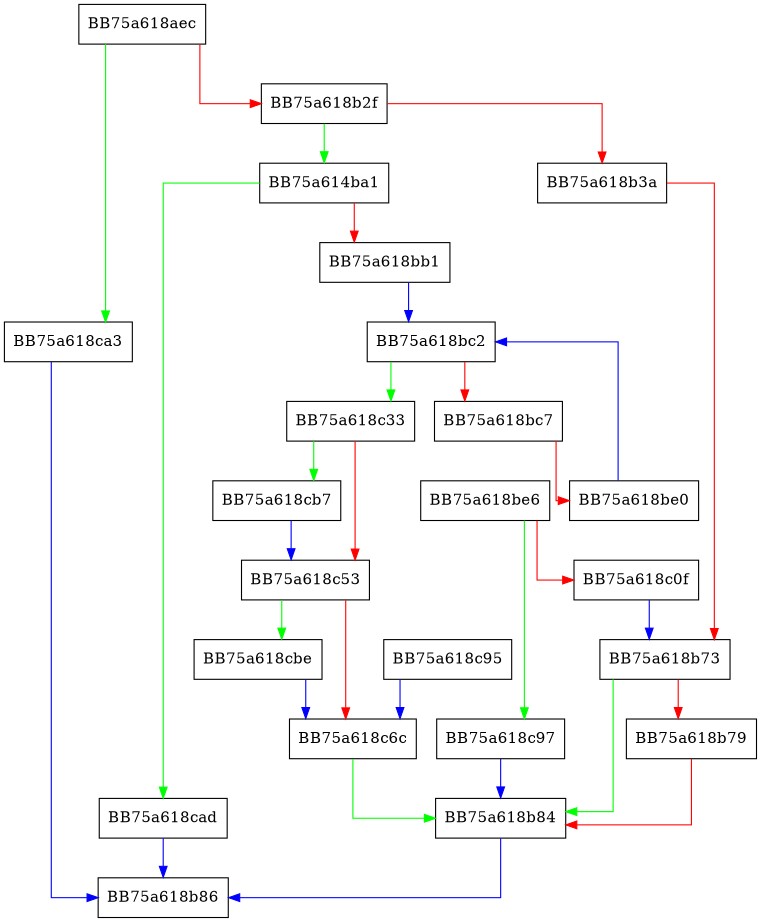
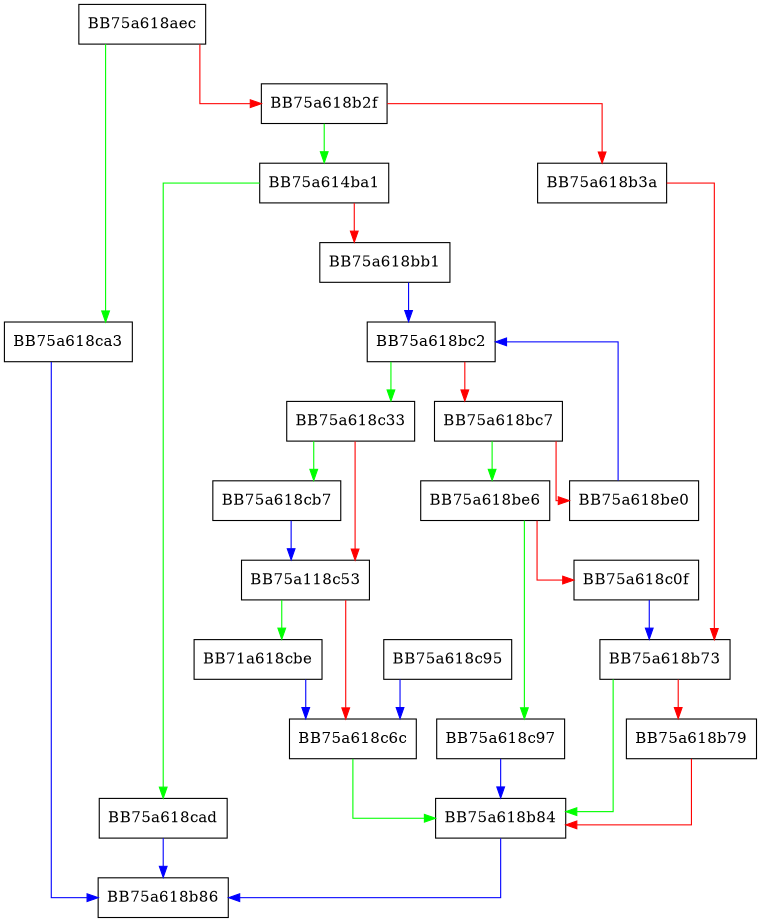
edge "BB75a618bc7" -> "BB75a618be6": added
node "BB75a618c53": label "BB75a618c53" -> "BB75a118c53"
node "BB75a618cbe": label "BB75a618cbe" -> "BB71a618cbe"
